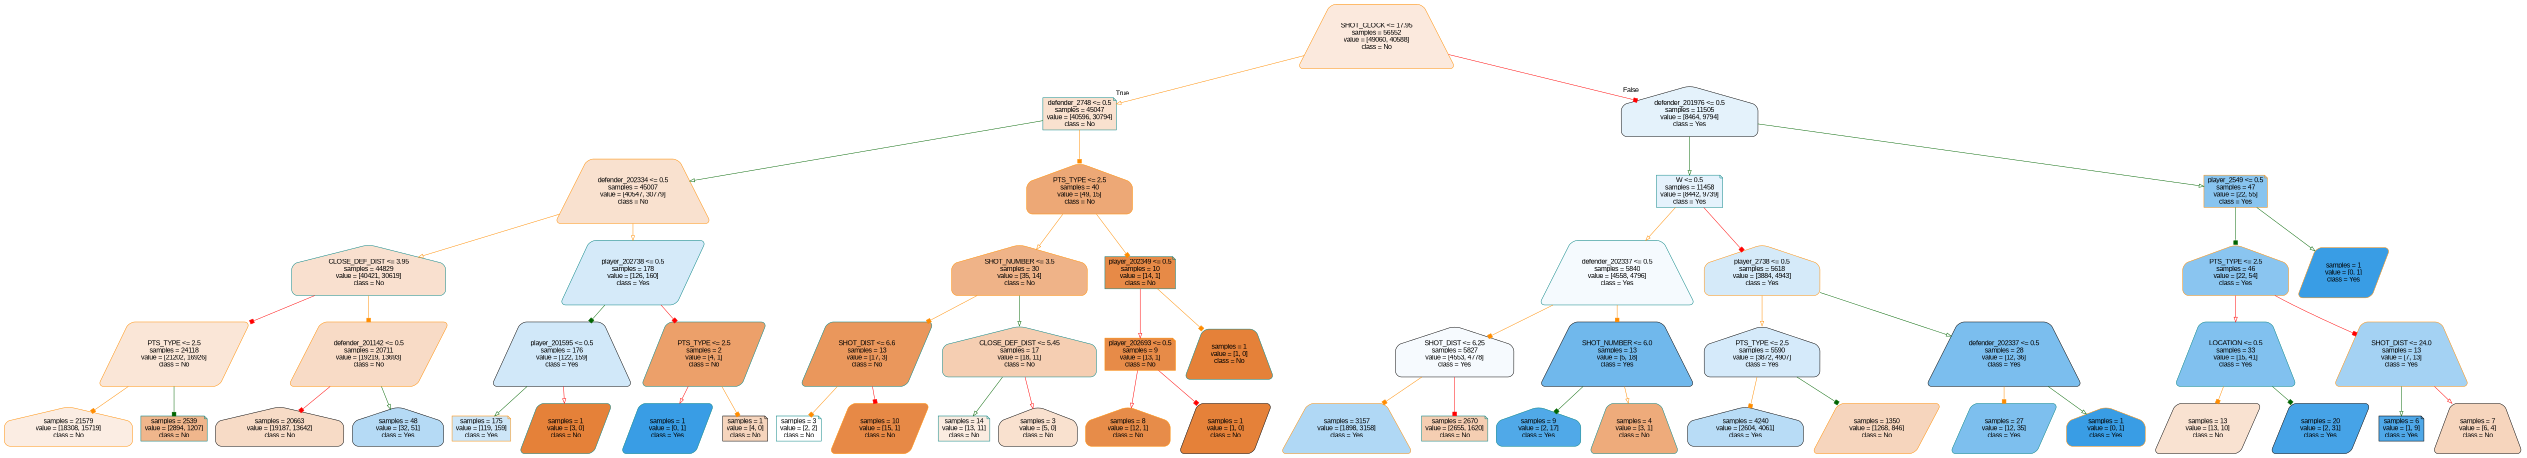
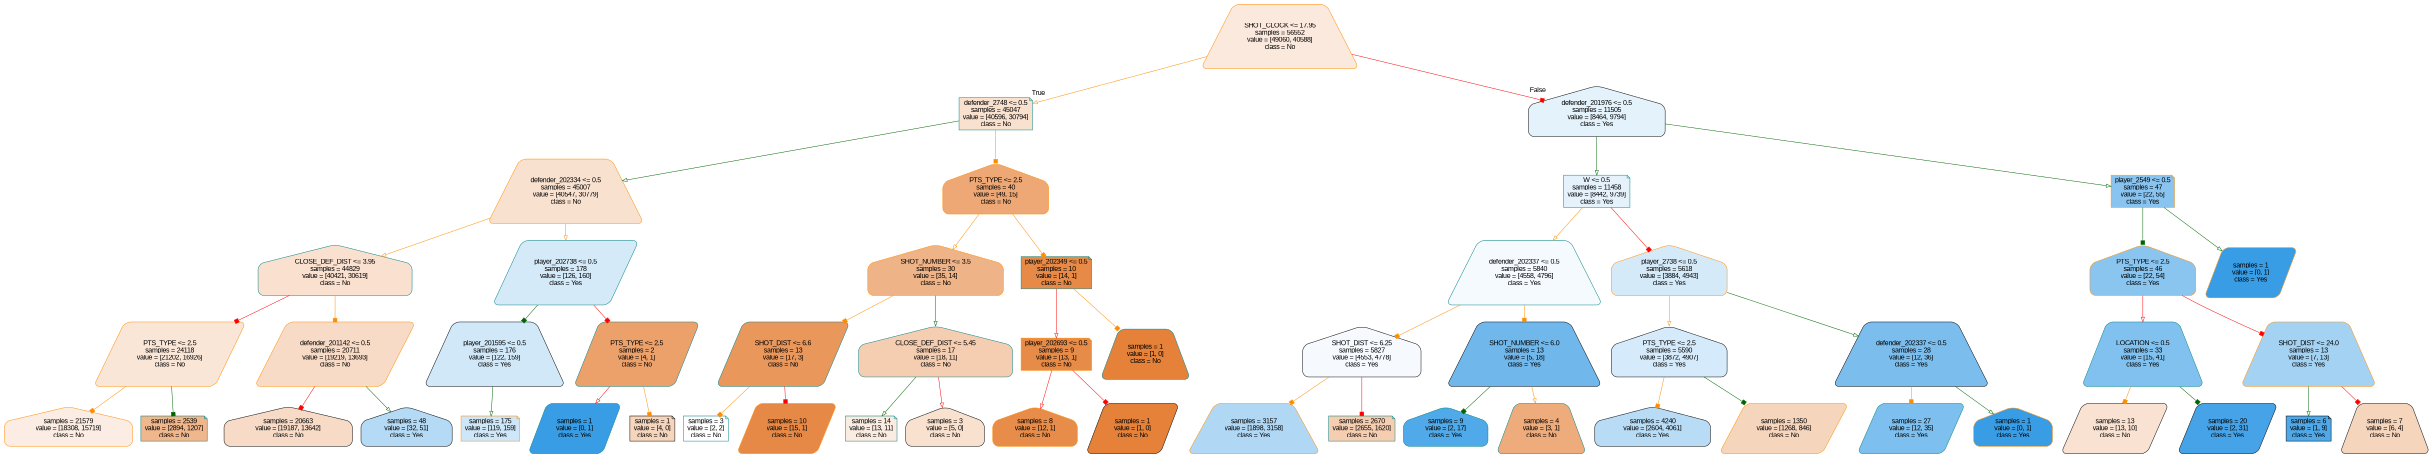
edge "SHOT_DIST <= 24.0 samples = 13 value = [7, 13] class = Yes" -> "samples = 7 value = [6, 4] class = No": arrowhead onormal -> box
node "samples = 1 value = [3, 0] class = No": removed
